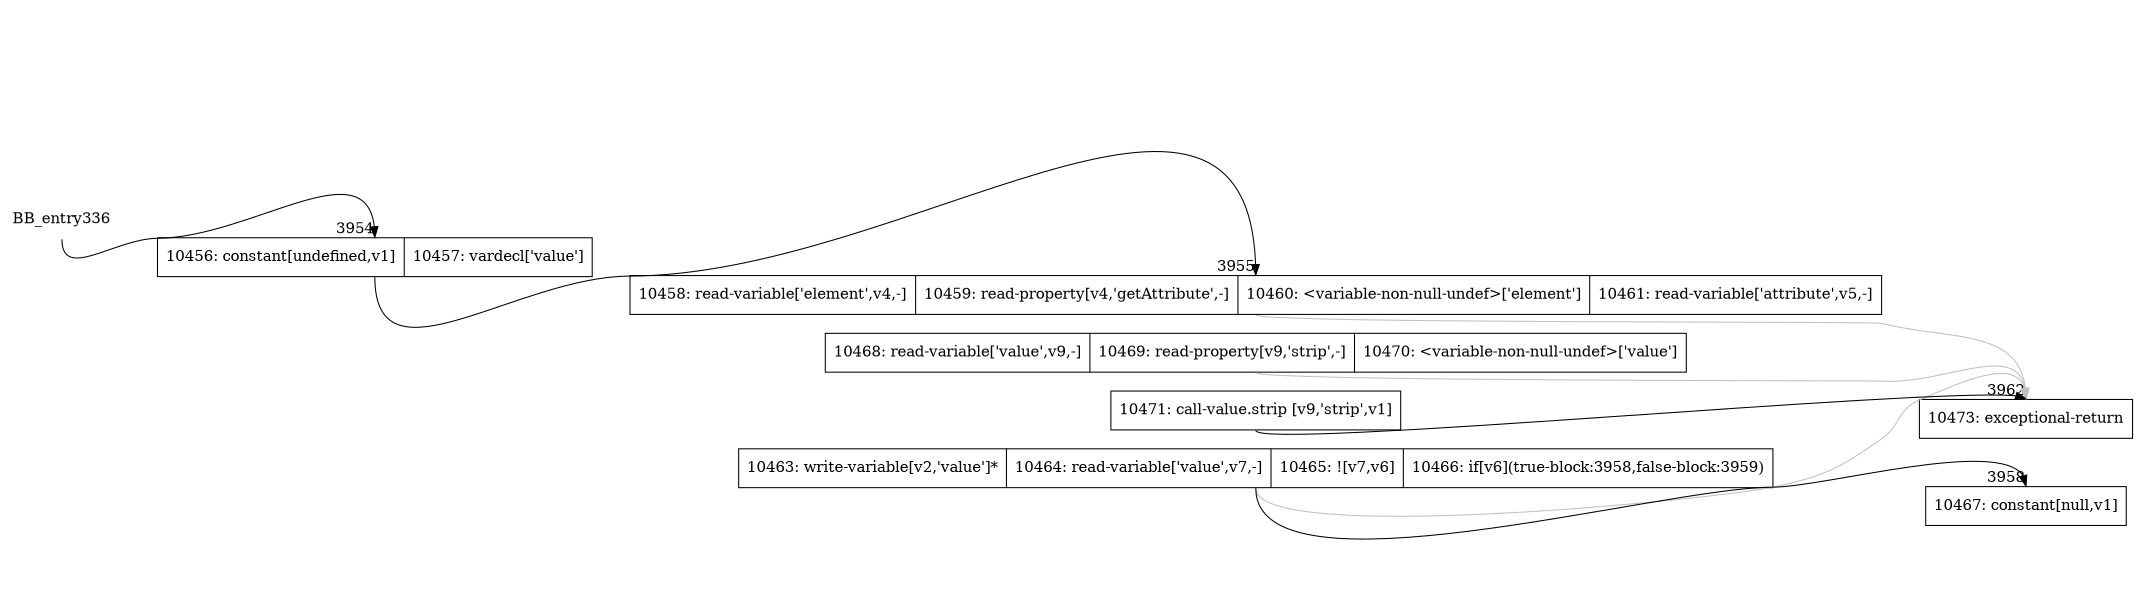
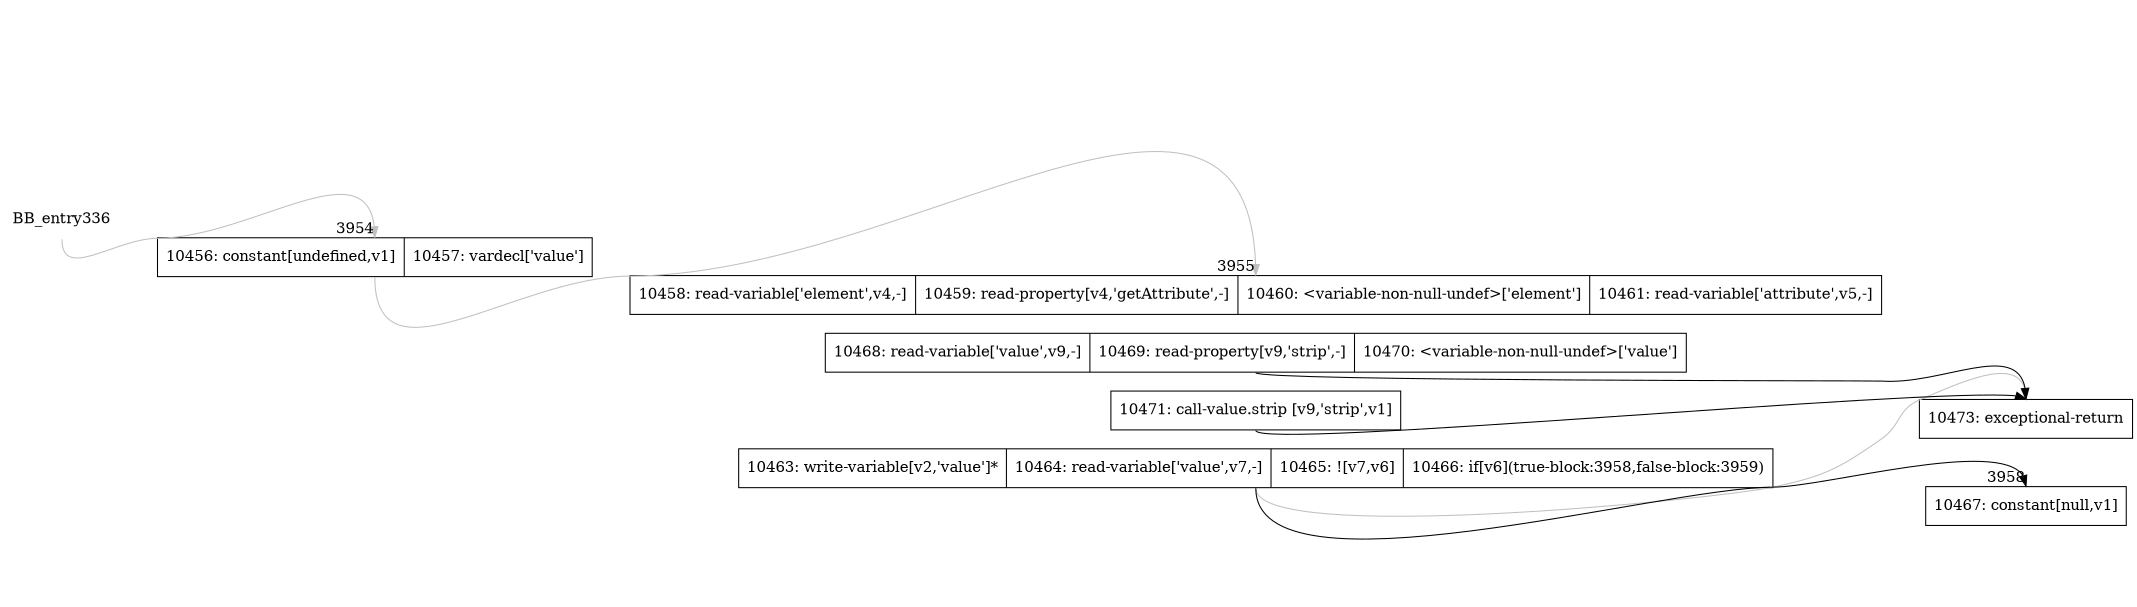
edge "BB_entry336" -> "10456: constant[undefined,v1]": color black -> gray
edge "10456: constant[undefined,v1]" -> "10458: read-variable['element',v4,-]": color black -> gray
edge "10458: read-variable['element',v4,-]" -> "10473: exceptional-return": removed
edge "10468: read-variable['value',v9,-]" -> "10473: exceptional-return": color gray -> black
